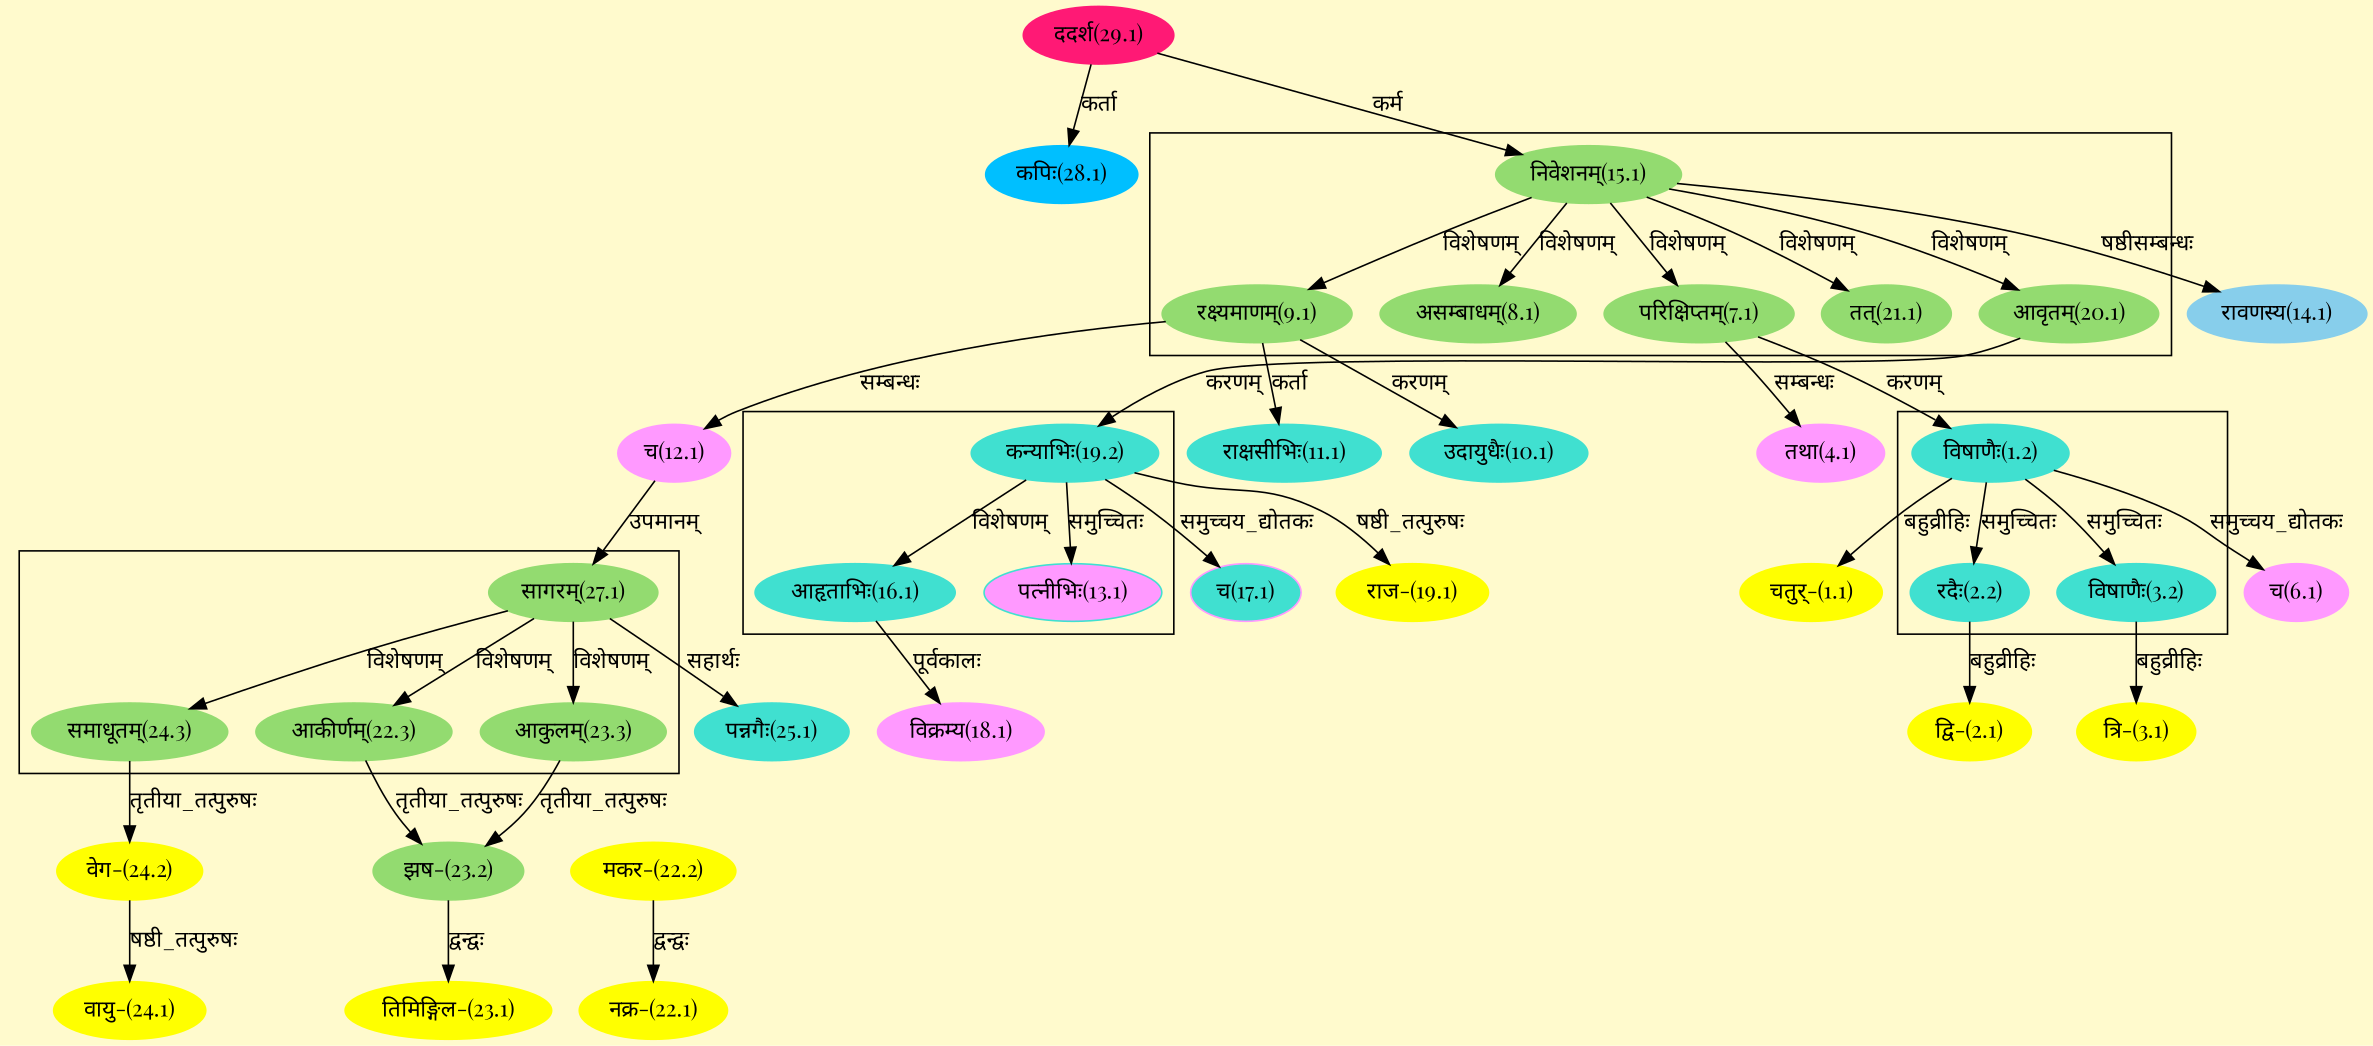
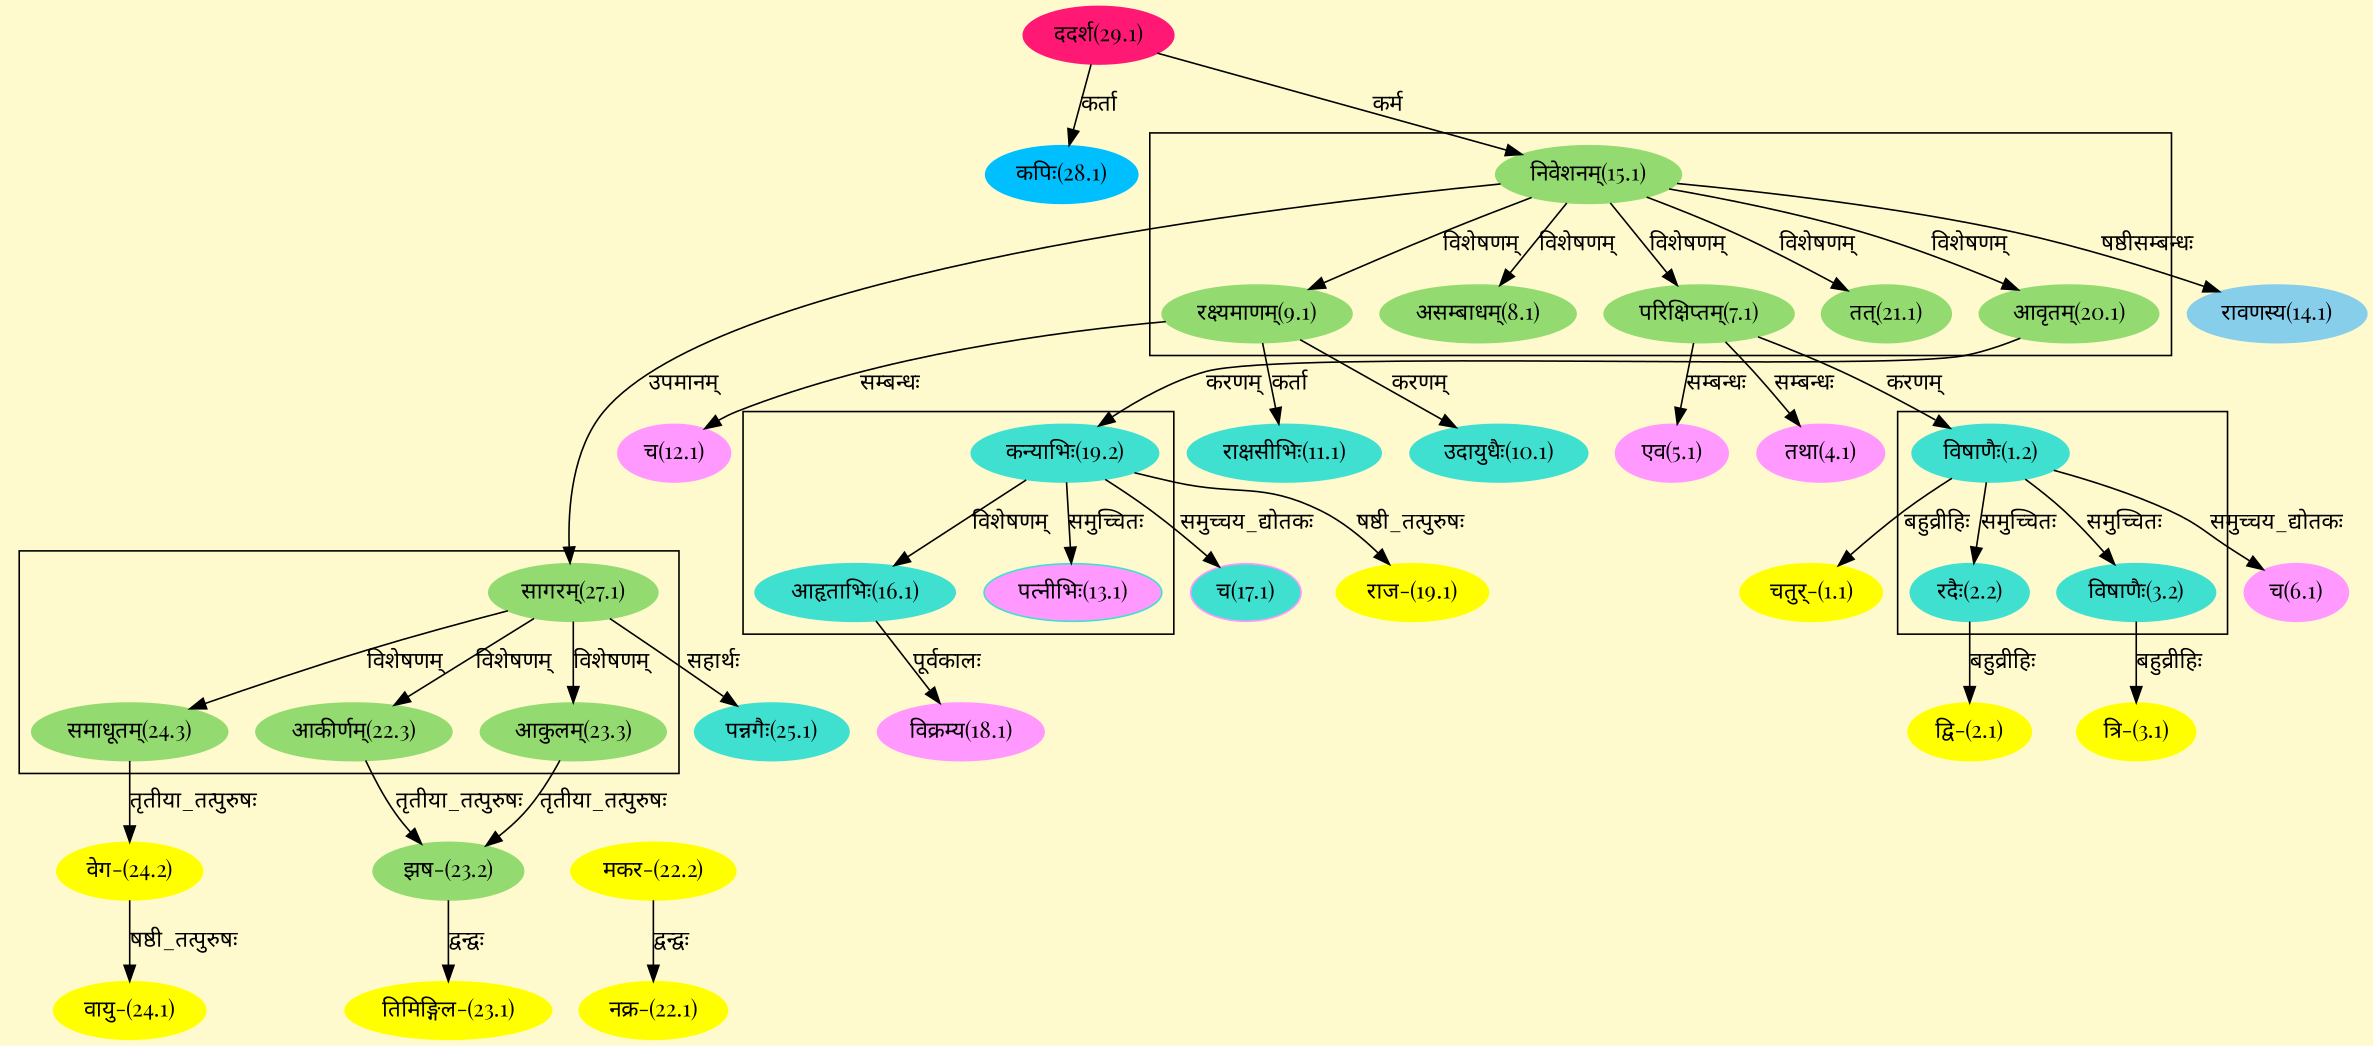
node "एव(5.1)": added
edge "च(12.1)" -> "सागरम्(27.1)": now "निवेशनम्(15.1)" -> "सागरम्(27.1)"
